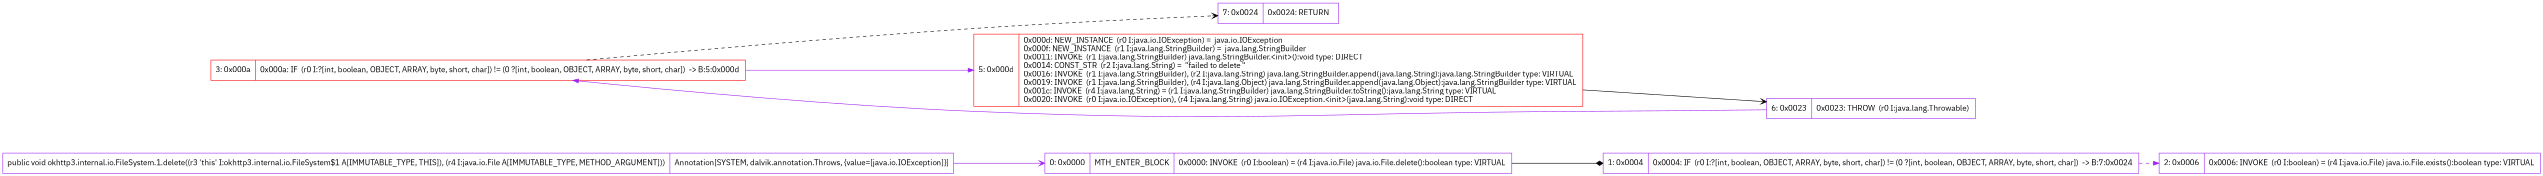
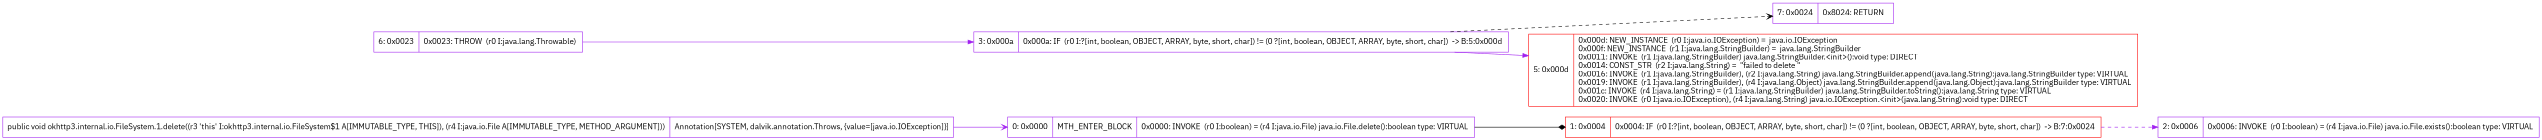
node "7: 0x0024": text "0x0024: RETURN" -> "0x8024: RETURN"
node "3: 0x000a": color red -> purple
edge "5: 0x000d" -> "6: 0x0023": removed
node "1: 0x0004": color purple -> red
